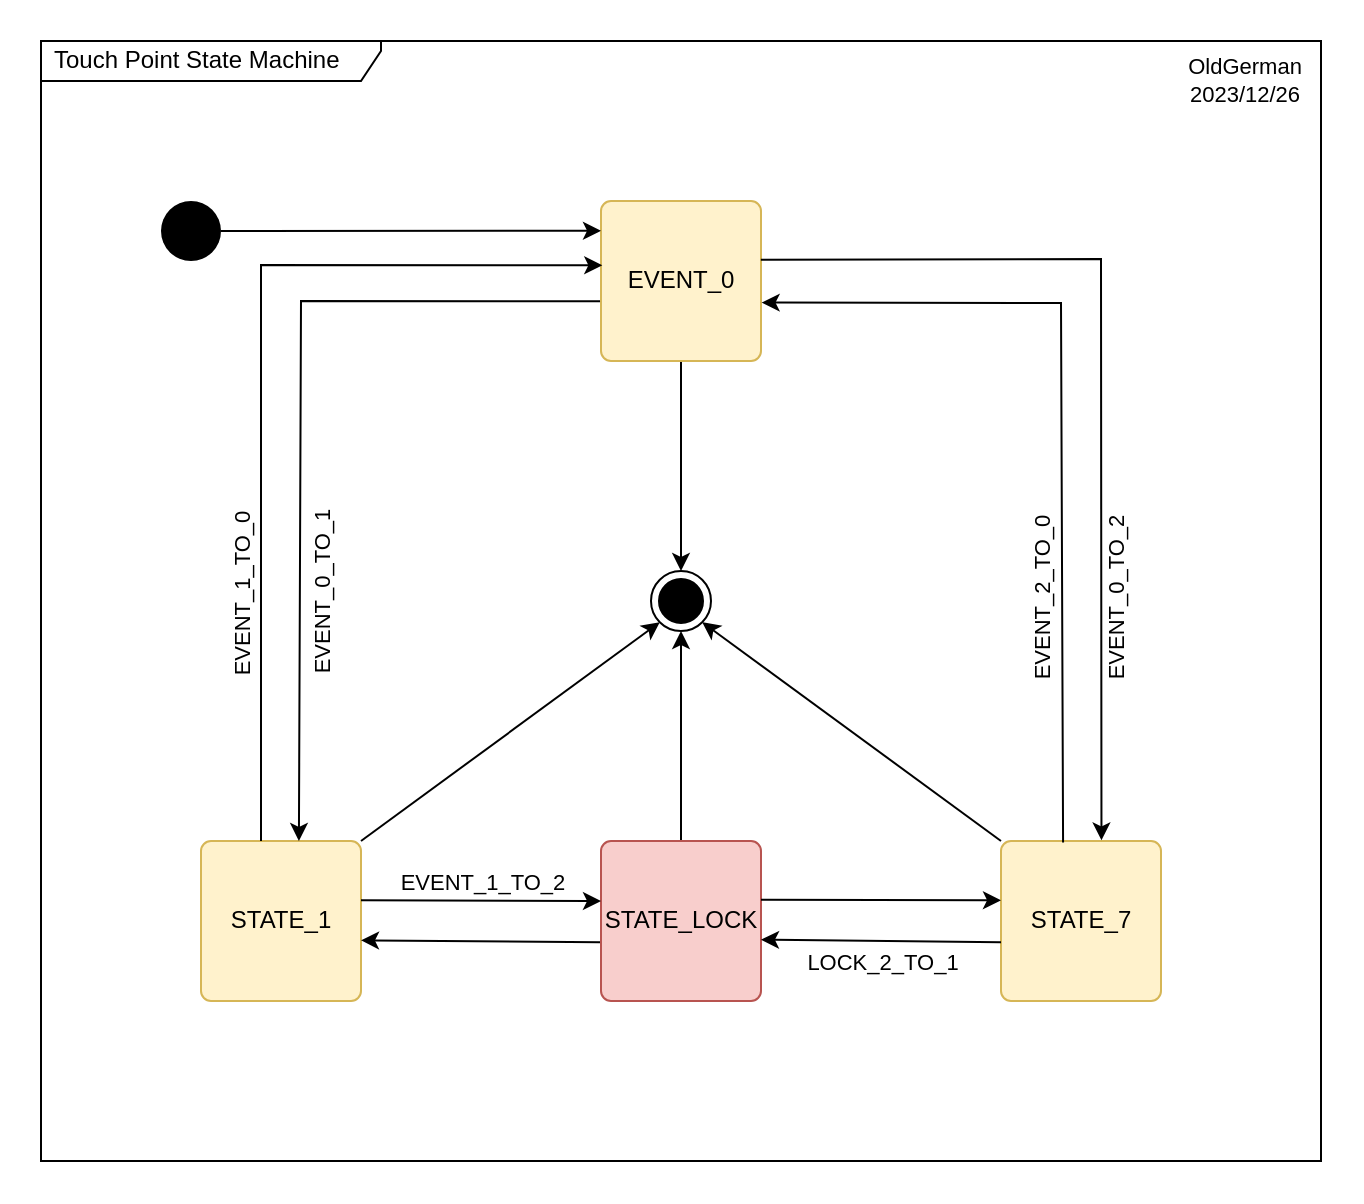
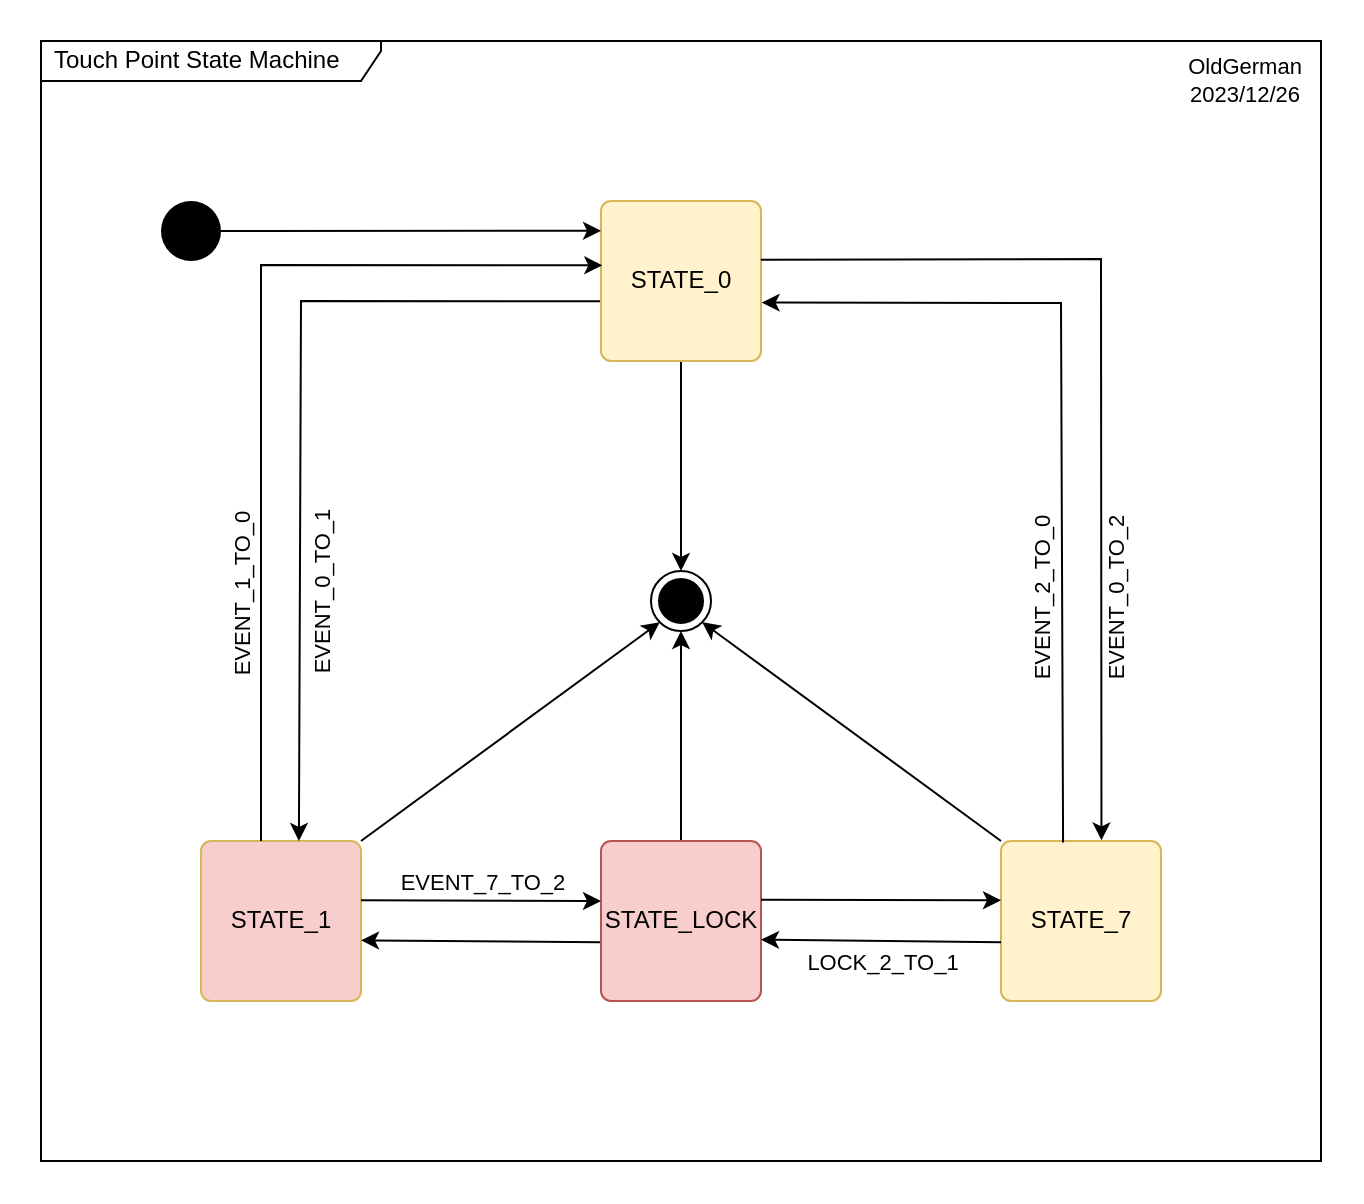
node "EVENT_0": label "EVENT_0" -> "STATE_0"
node "EVENT_1_TO_2": label "EVENT_1_TO_2" -> "EVENT_7_TO_2"
node "STATE_1": fillcolor #fff2cc -> #f8cecc
